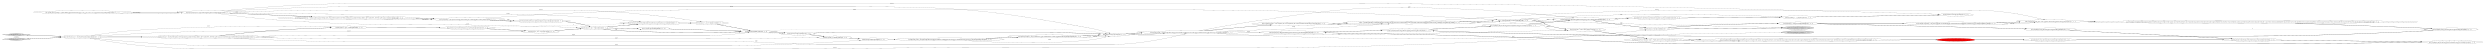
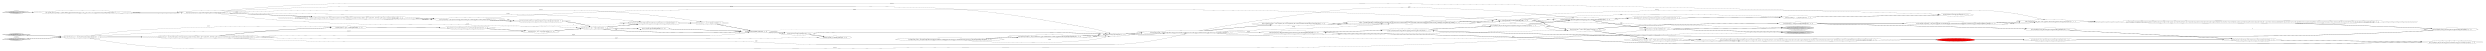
node "testRestoreShard['0', '0', '1']": added
edge "Store sourceStore = source.store()@@@19@@@['1', '1', '1']" -> "Store targetStore = target.store()@@@20@@@['1', '0', '1']": style dotted -> bold
edge "closeShard(source,false)@@@48@@@['1', '1', '0']" -> "Store targetStore = target.store()@@@20@@@['1', '0', '1']": now "closeShard(source,false)@@@48@@@['1', '1', '0']" -> "closeShards(target)@@@49@@@['1', '1', '0']"
node "flushShard(source)@@@14@@@['1', '1', '0']": removed
